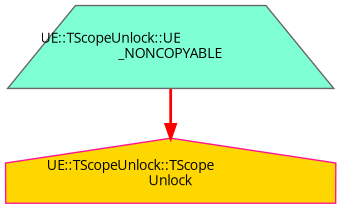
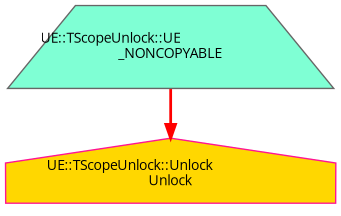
node "UE::TScopeUnlock::TScope Unlock": label "UE::TScopeUnlock::TScope Unlock" -> "UE::TScopeUnlock::Unlock Unlock"
